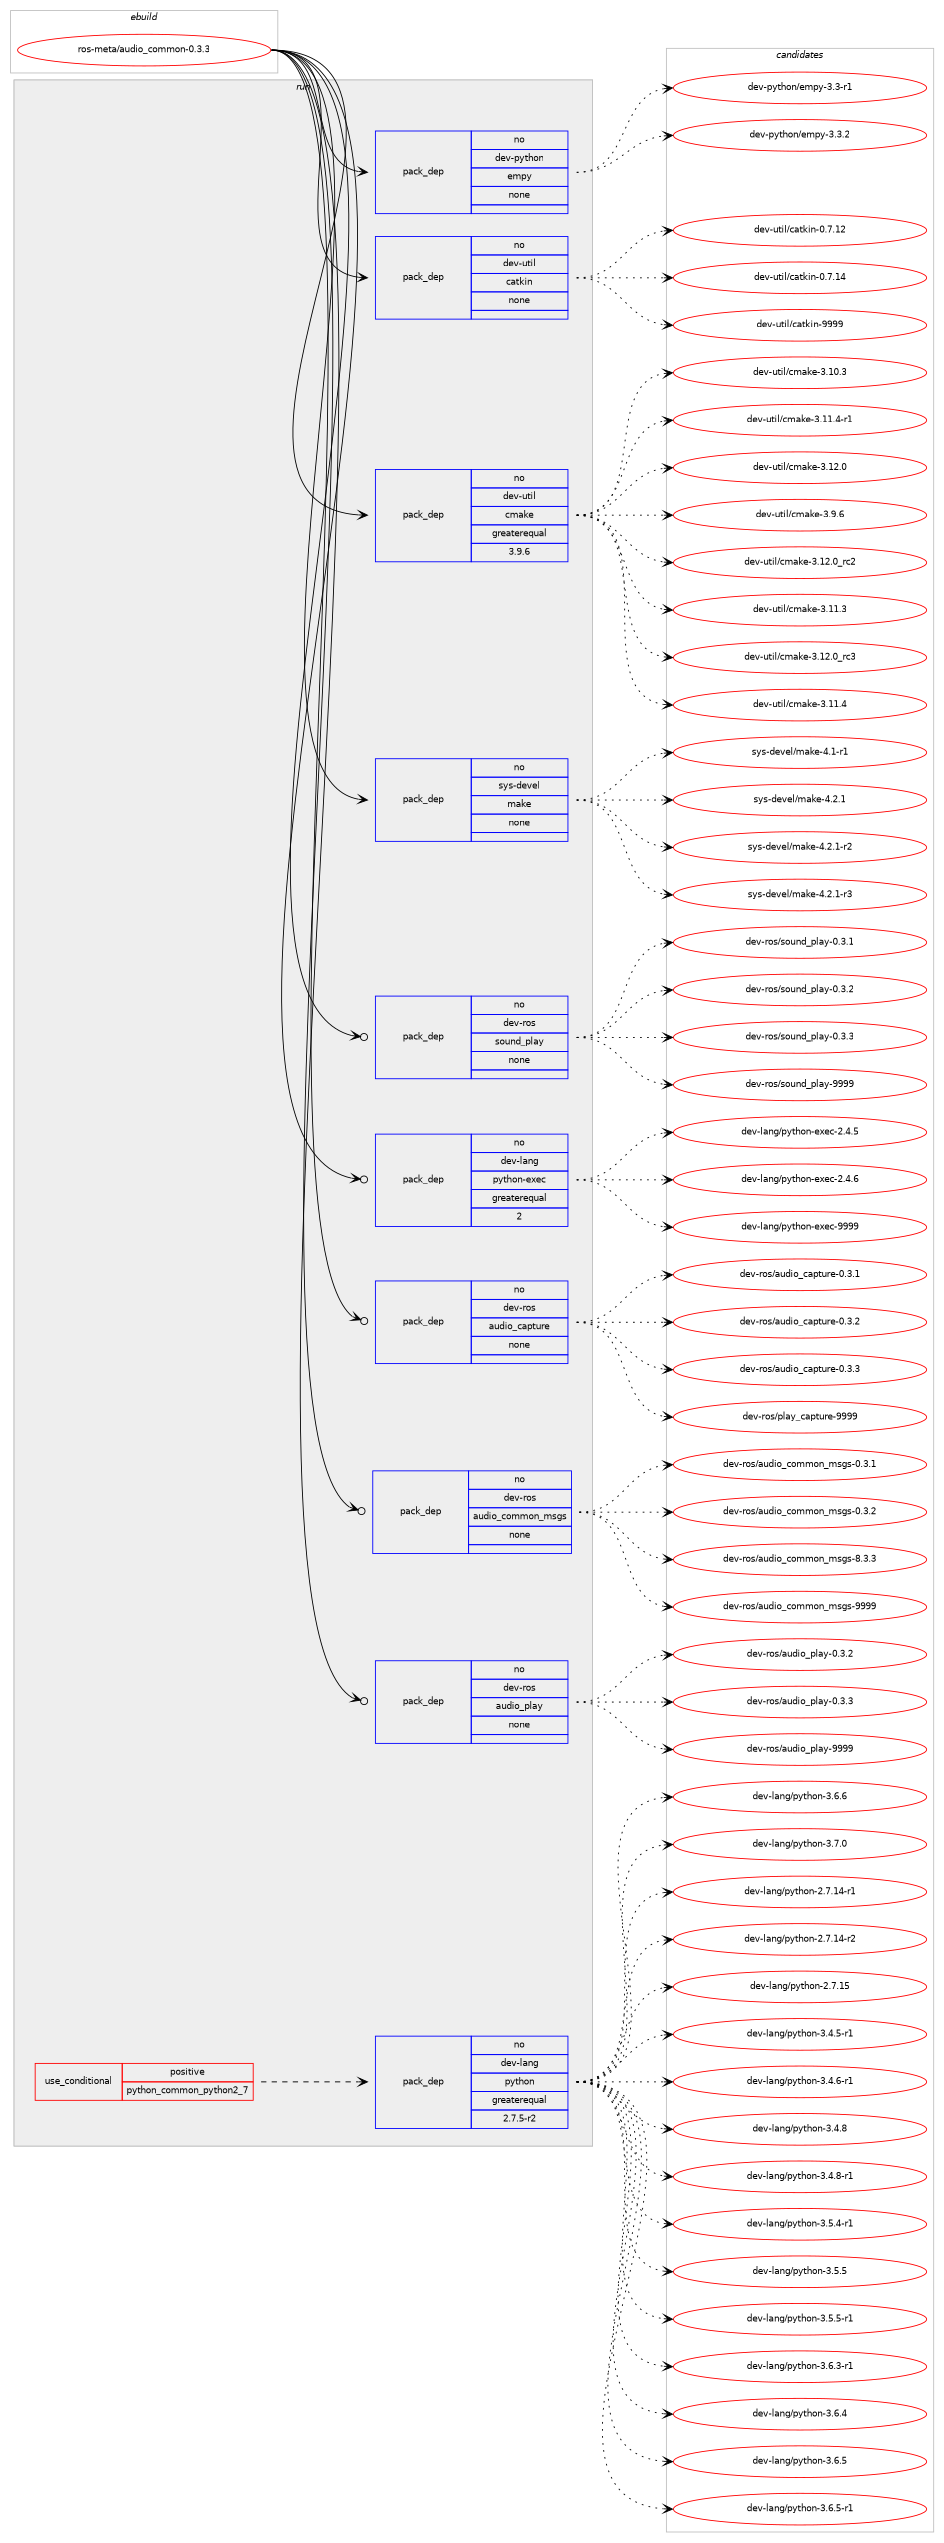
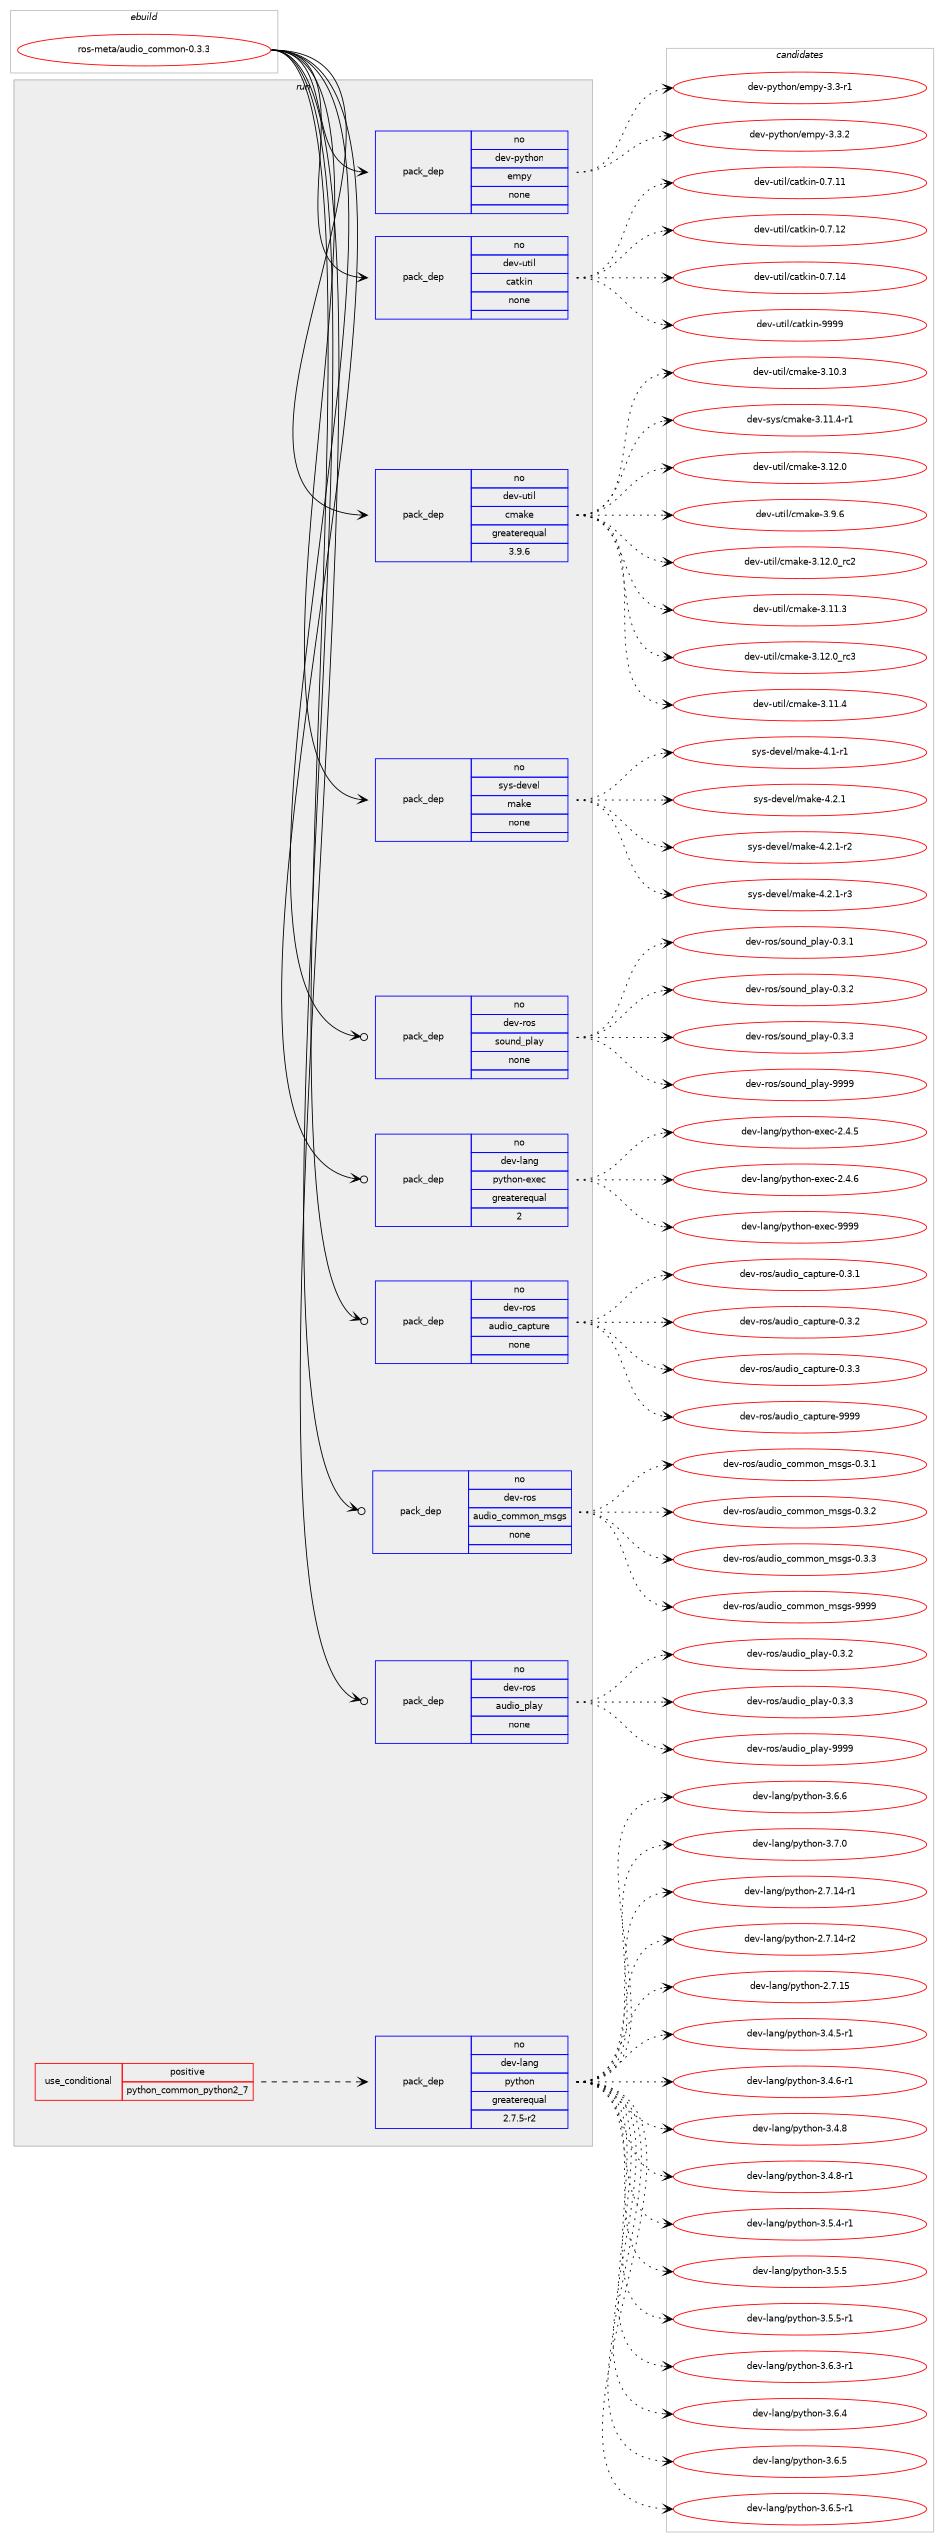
node "dev-util/catkin-0.7.11": added
node "dev-util/cmake-3.11.4-r1": label "dev-util/cmake-3.11.4-r1" -> "dev-sys/cmake-3.11.4-r1"
node "dev-ros/play_capture-9999": label "dev-ros/play_capture-9999" -> "dev-ros/audio_capture-9999"
node "dev-ros/audio_common_msgs-8.3.3": label "dev-ros/audio_common_msgs-8.3.3" -> "dev-ros/audio_common_msgs-0.3.3"
